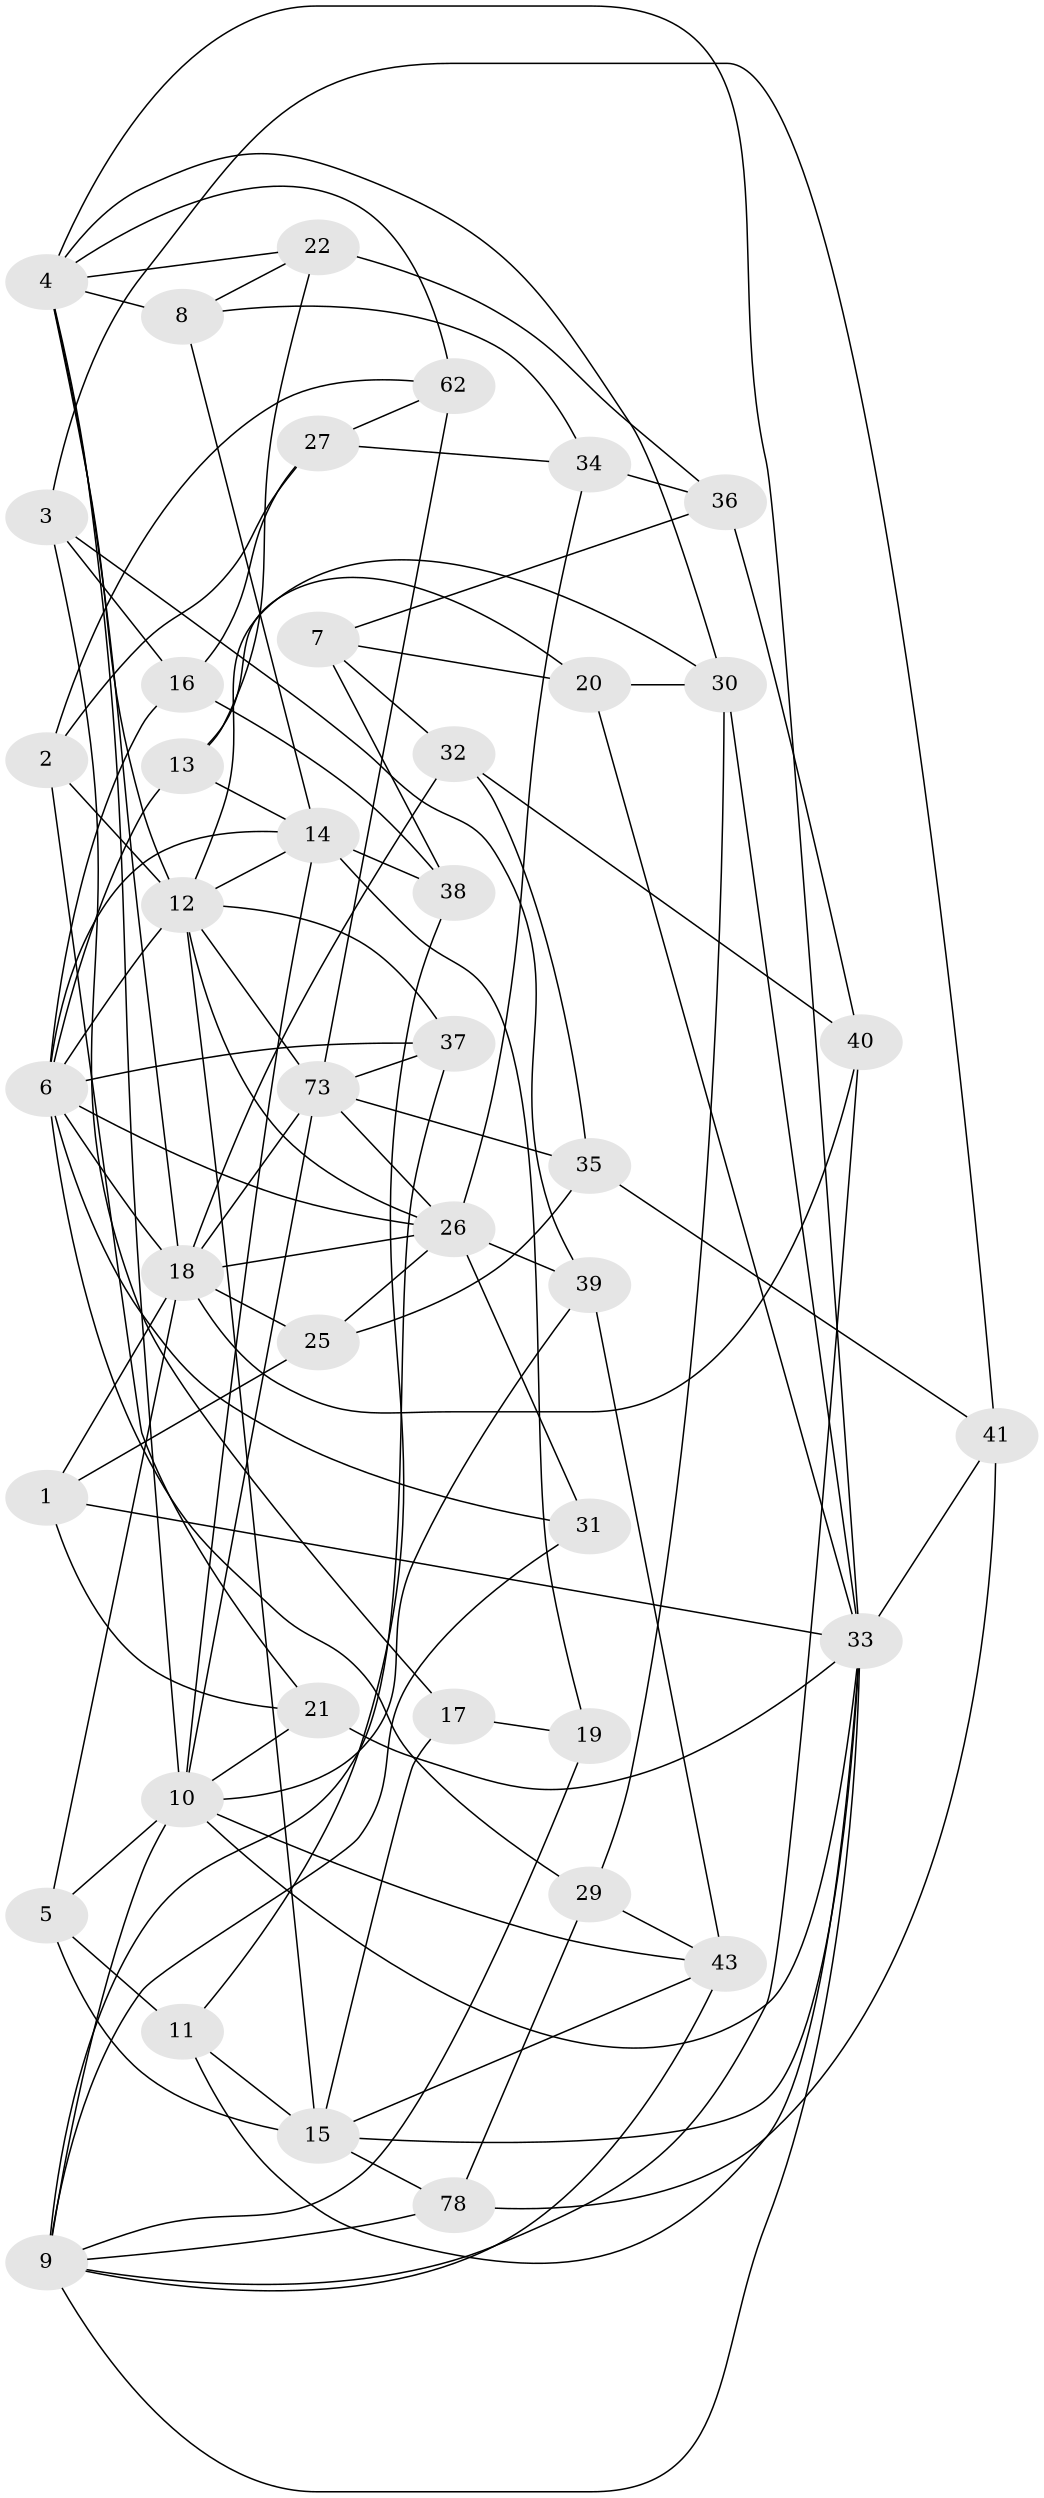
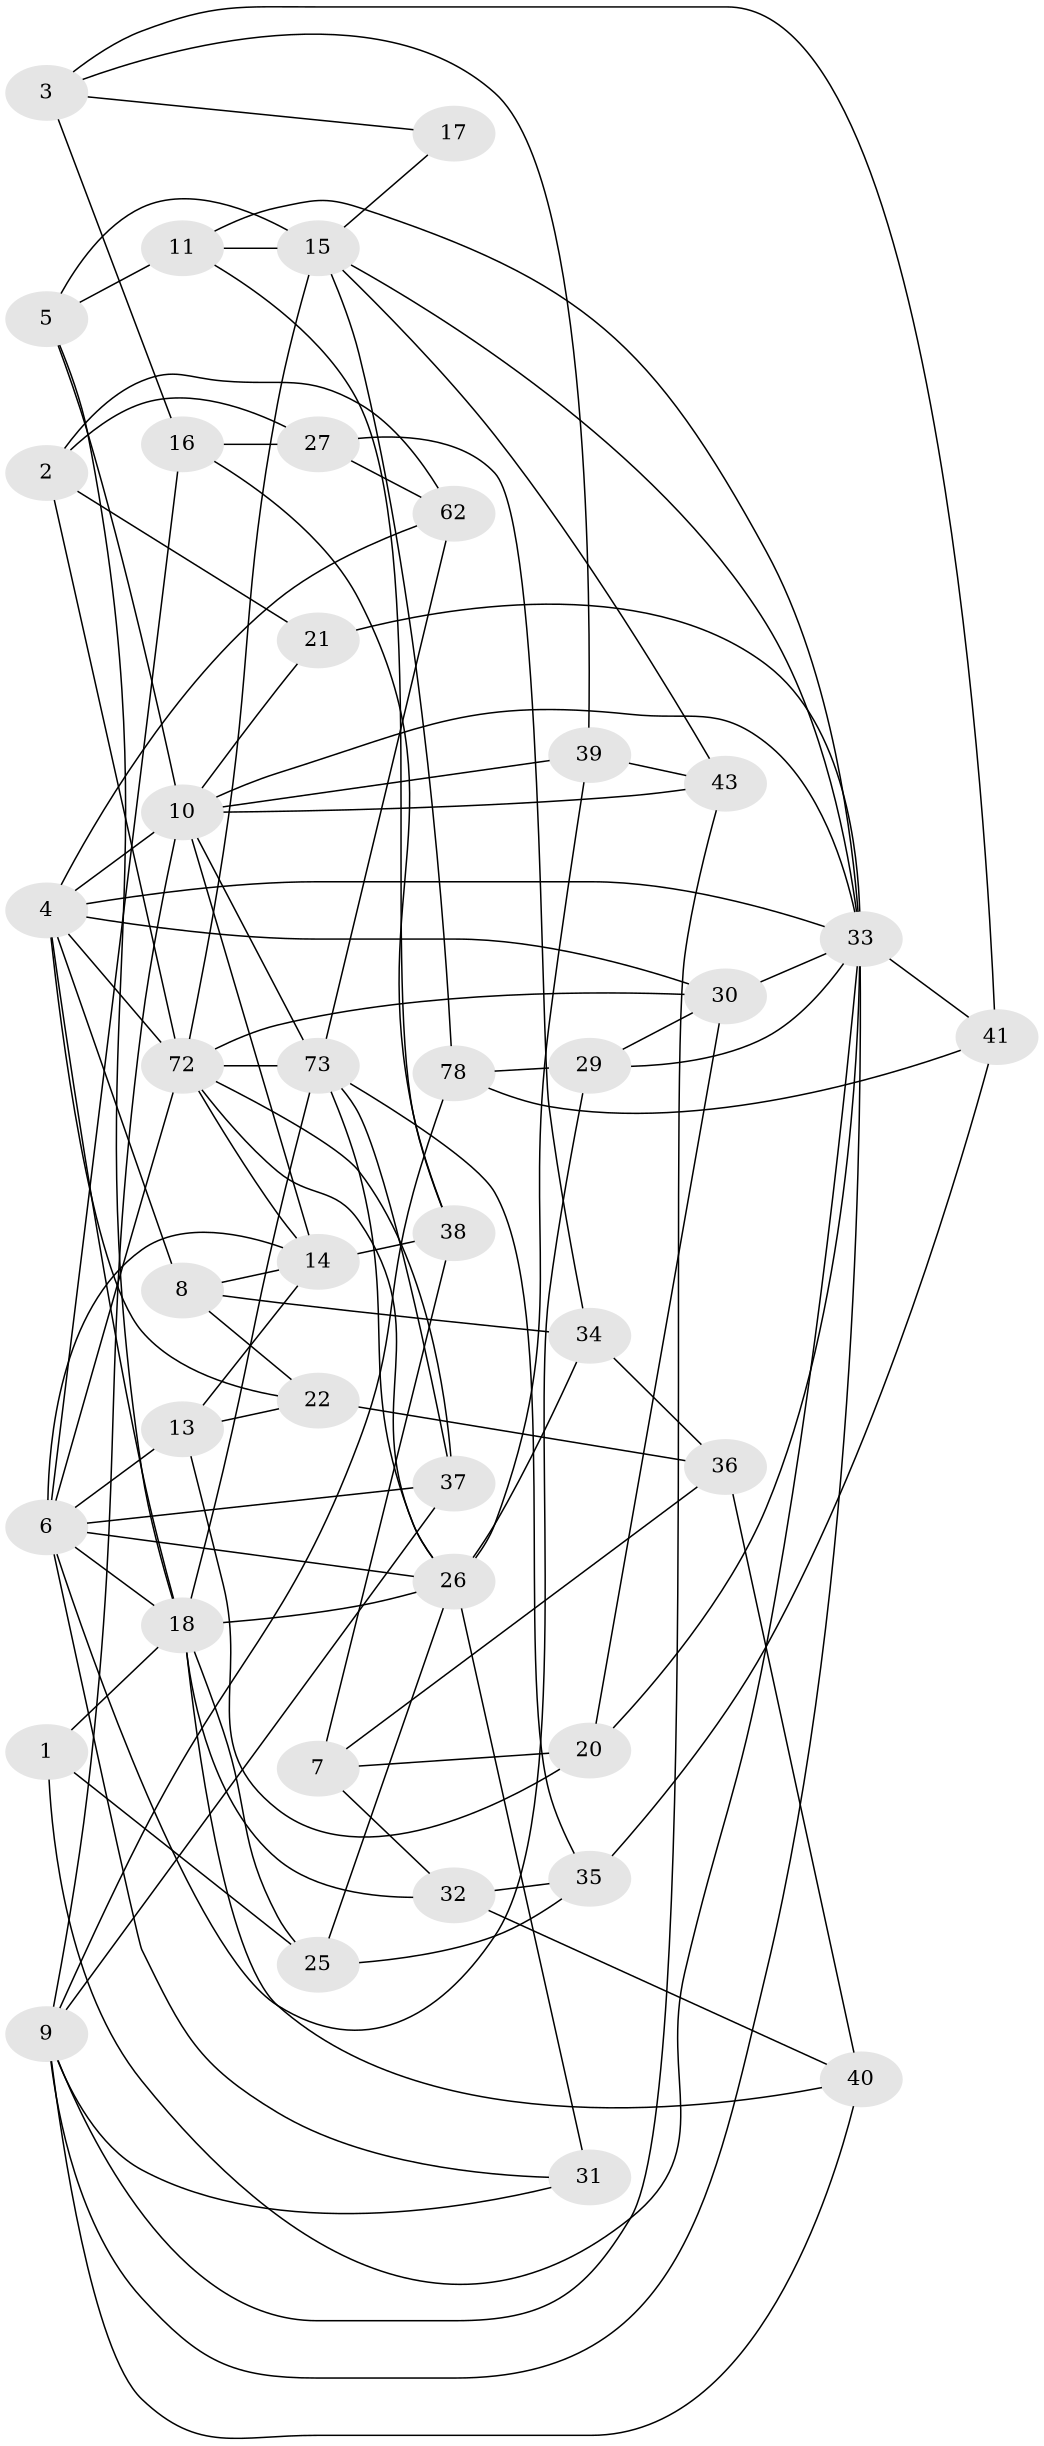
node "12": label "12" -> "72"
edge "1" -- "21": removed
node "19": removed
edge "29" -- "43": now "29" -- "33"
